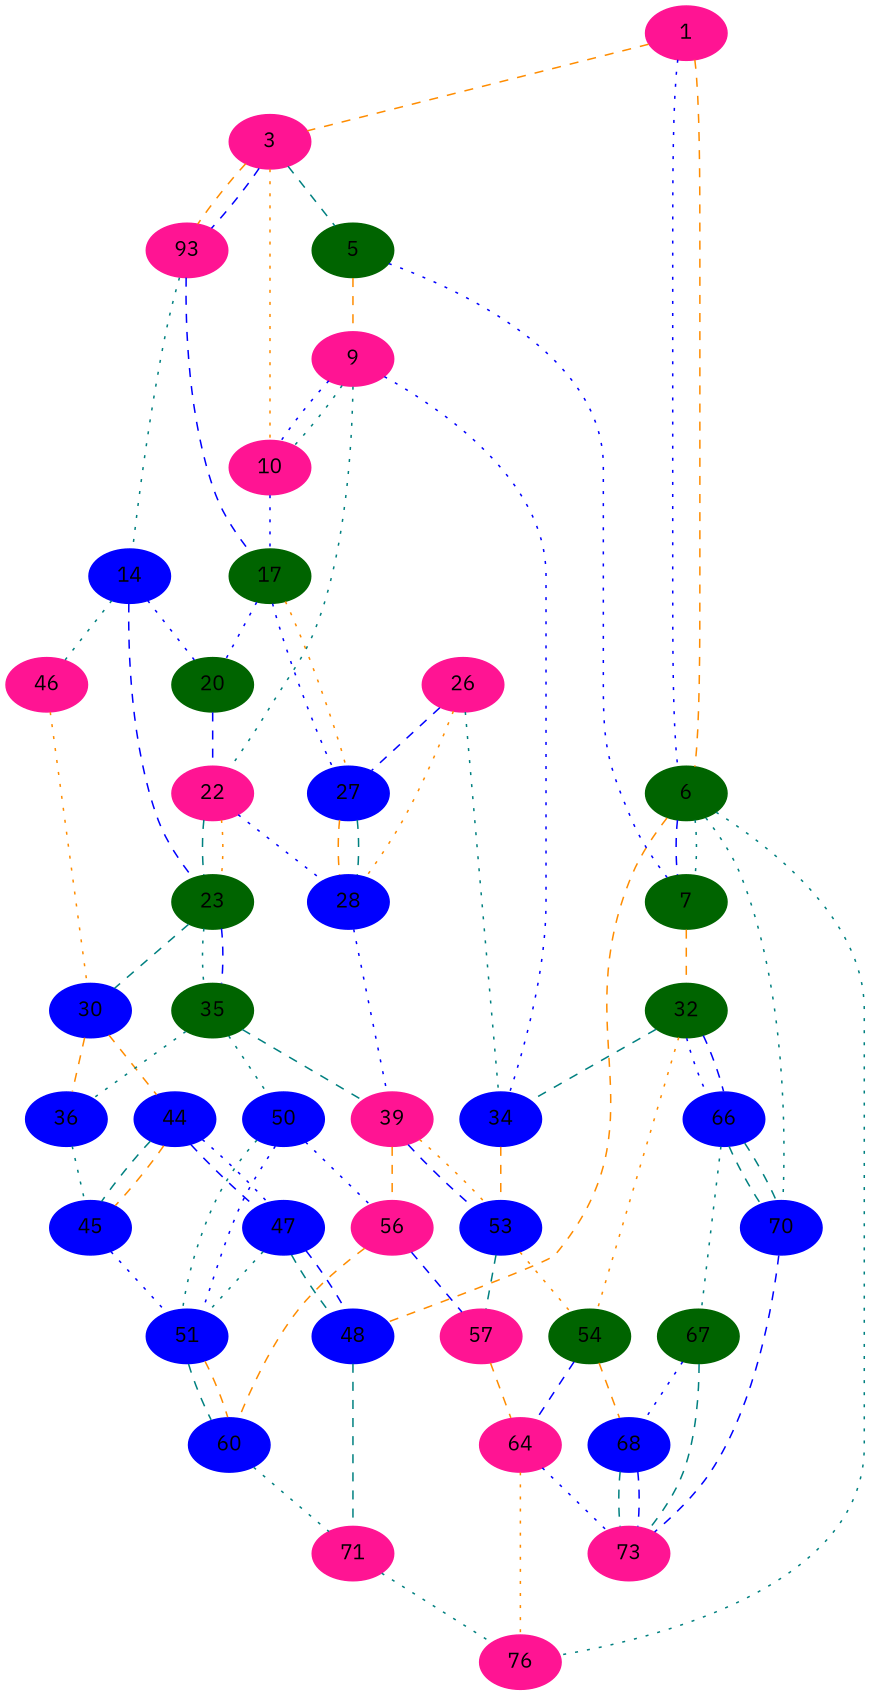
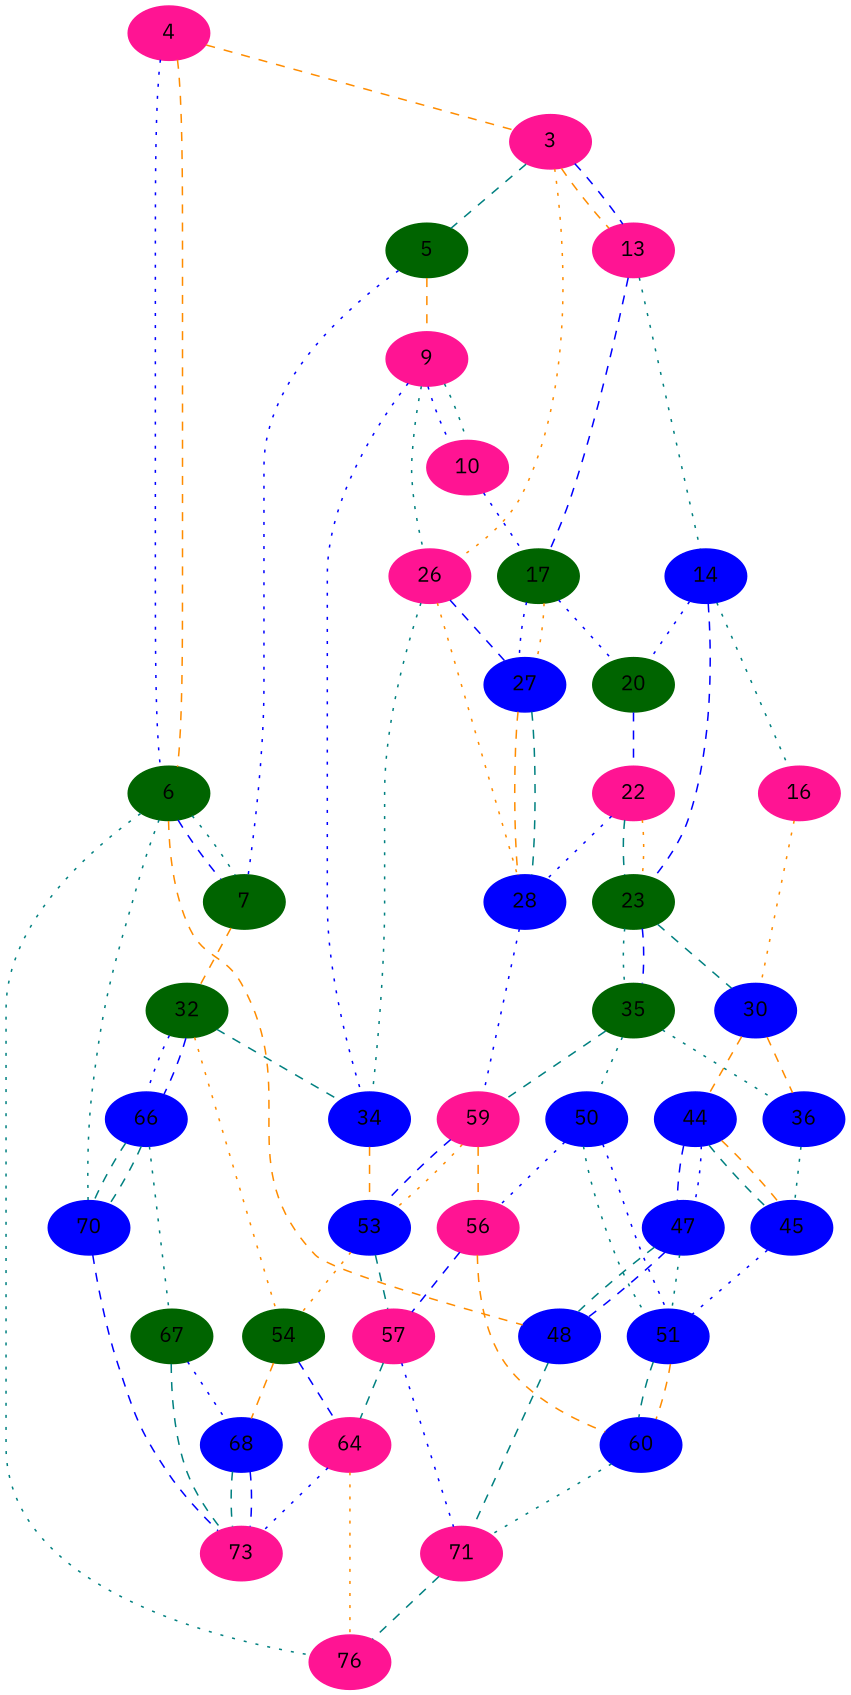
node "1": label "1" -> "4"
node "93": label "93" -> "13"
edge "3" -- "10": now "3" -- "26"
edge "9" -- "22": now "9" -- "26"
node "46": label "46" -> "16"
node "39": label "39" -> "59"
edge "57" -- "64": color darkorange -> teal
edge "57" -- "71": added
edge "71" -- "76": style dotted -> dashed
